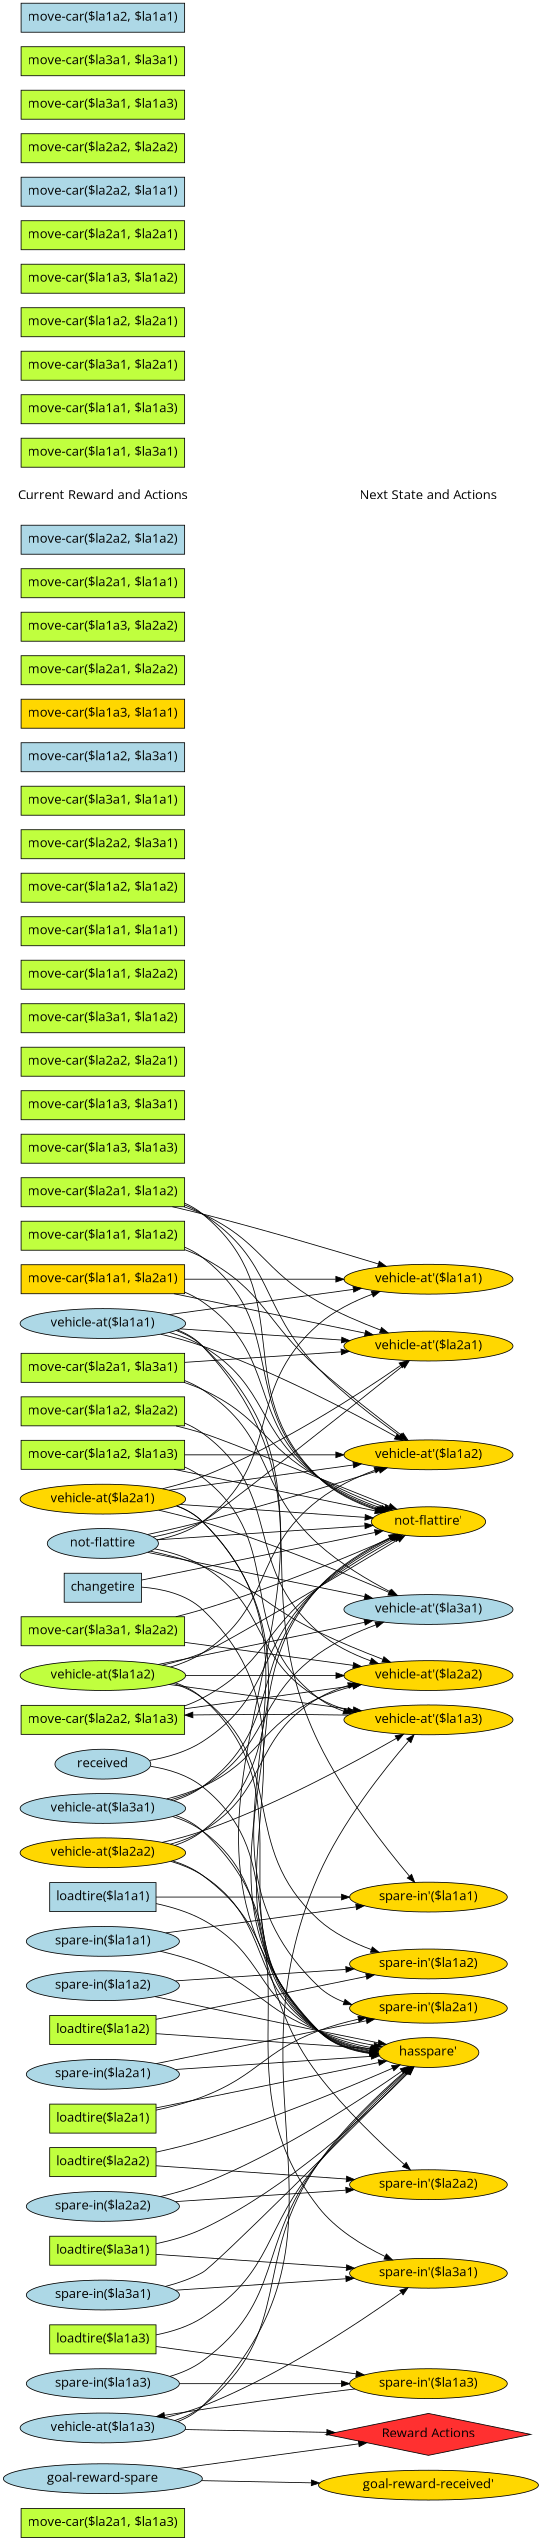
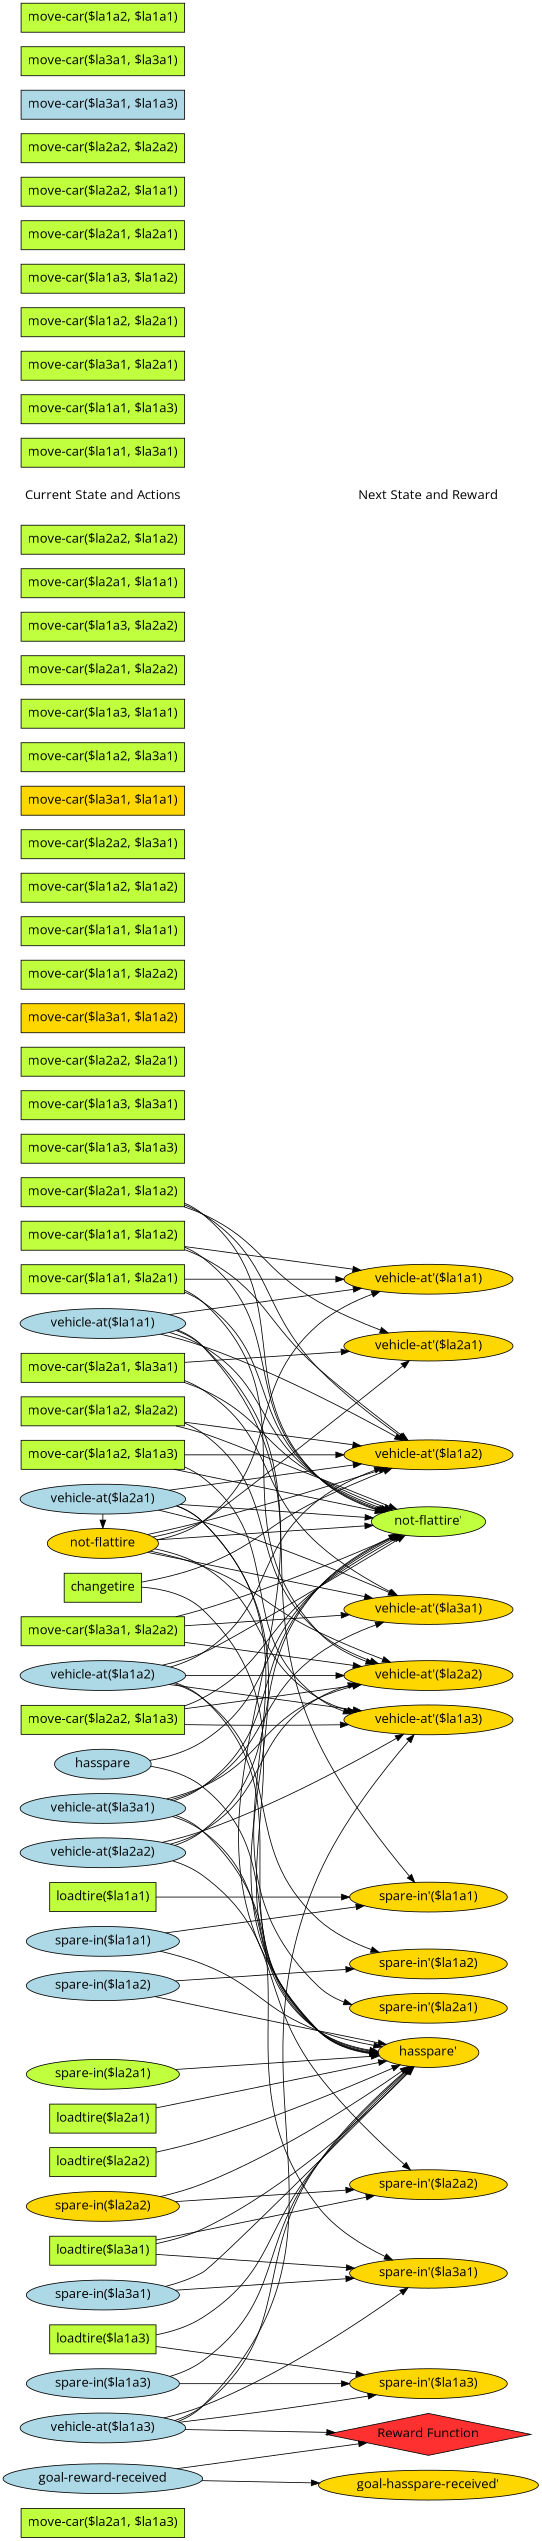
node "move-car($la1a2, $la1a1)": fillcolor lightblue -> olivedrab1
node "move-car($la3a1, $la1a3)": fillcolor olivedrab1 -> lightblue
node "move-car($la2a2, $la1a1)": fillcolor lightblue -> olivedrab1
node "Current Reward and Actions": label "Current Reward and Actions" -> "Current State and Actions"
node "Next State and Actions": label "Next State and Actions" -> "Next State and Reward"
node "move-car($la2a2, $la1a2)": fillcolor lightblue -> olivedrab1
node "move-car($la1a3, $la1a1)": fillcolor gold1 -> olivedrab1
node "move-car($la1a2, $la3a1)": fillcolor lightblue -> olivedrab1
node "move-car($la3a1, $la1a1)": fillcolor olivedrab1 -> gold1
node "move-car($la3a1, $la1a2)": fillcolor olivedrab1 -> gold1
edge "move-car($la2a1, $la1a2)" -> "vehicle-at'($la1a1)": now "move-car($la1a1, $la1a2)" -> "vehicle-at'($la1a1)"
node "move-car($la1a1, $la2a1)": fillcolor gold1 -> olivedrab1
edge "move-car($la1a1, $la2a1)" -> "vehicle-at'($la2a1)": now "move-car($la1a1, $la2a1)" -> "vehicle-at'($la2a2)"
edge "vehicle-at($la1a1)" -> "vehicle-at'($la2a1)": removed
edge "move-car($la1a2, $la2a2)" -> "vehicle-at'($la1a2)": added
edge "vehicle-at($la2a1)" -> "vehicle-at'($la2a1)": now "vehicle-at($la2a1)" -> "not-flattire"
node "vehicle-at($la2a1)": fillcolor gold1 -> lightblue
node "not-flattire'": fillcolor gold1 -> olivedrab1
node "not-flattire": fillcolor lightblue -> gold1
edge "changetire" -> "not-flattire'": now "changetire" -> "vehicle-at'($la1a2)"
node "changetire": fillcolor lightblue -> olivedrab1
node "vehicle-at'($la3a1)": fillcolor lightblue -> gold1
edge "vehicle-at($la1a2)" -> "vehicle-at'($la3a1)": now "move-car($la3a1, $la2a2)" -> "vehicle-at'($la3a1)"
node "vehicle-at($la1a2)": fillcolor olivedrab1 -> lightblue
edge "vehicle-at'($la1a3)" -> "move-car($la2a2, $la1a3)": reversed
node "received": label "received" -> "hasspare"
node "vehicle-at($la2a2)": fillcolor gold1 -> lightblue
node "loadtire($la1a1)": fillcolor lightblue -> olivedrab1
edge "vehicle-at($la2a2)" -> "hasspare'": removed
edge "loadtire($la1a1)" -> "hasspare'": removed
node "loadtire($la1a2)": removed
edge "spare-in($la2a1)" -> "spare-in'($la2a1)": removed
edge "loadtire($la2a1)" -> "spare-in'($la2a1)": removed
node "spare-in($la2a1)": fillcolor lightblue -> olivedrab1
edge "loadtire($la2a2)" -> "spare-in'($la2a2)": now "loadtire($la3a1)" -> "spare-in'($la2a2)"
node "spare-in($la2a2)": fillcolor lightblue -> gold1
edge "spare-in'($la1a3)" -> "vehicle-at($la1a3)": reversed
node "Reward Actions": label "Reward Actions" -> "Reward Function"
node "goal-reward-spare": label "goal-reward-spare" -> "goal-reward-received"
node "goal-reward-received'": label "goal-reward-received'" -> "goal-hasspare-received'"
